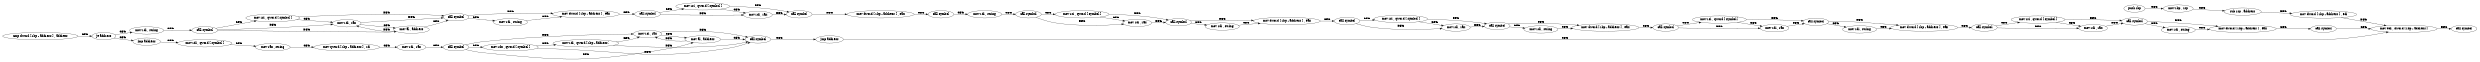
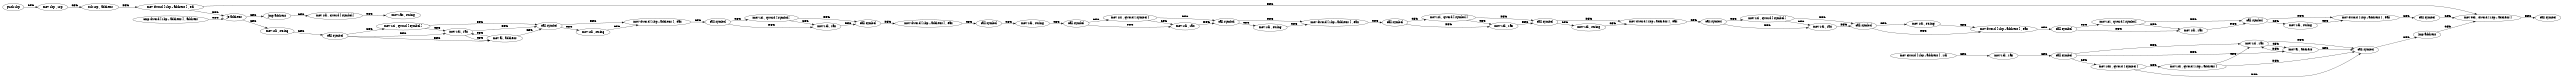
edge "mov dword [ rbp - address ] , edi" -> "je address": added, label "DFG"
edge "mov rax , string" -> "mov qword [ rbp - address ] , rdi": removed, label "CFG"
